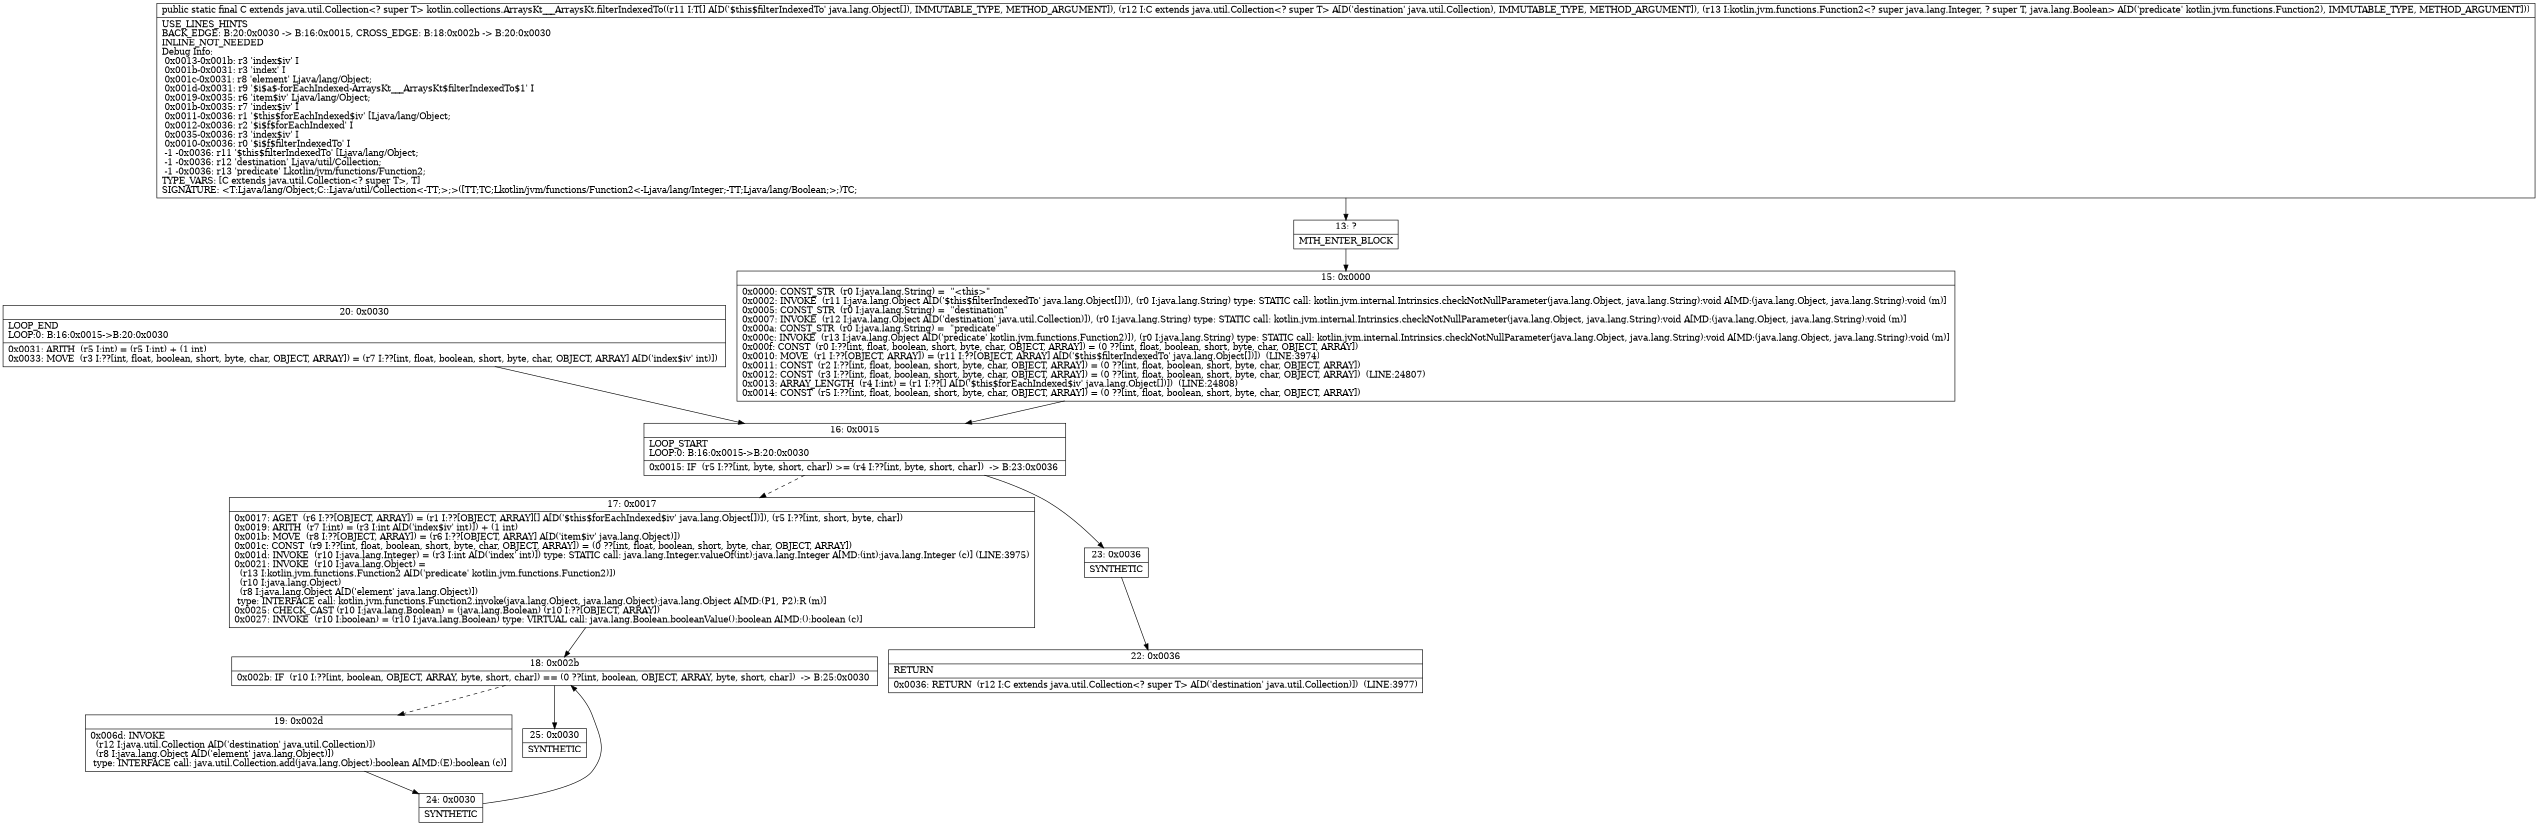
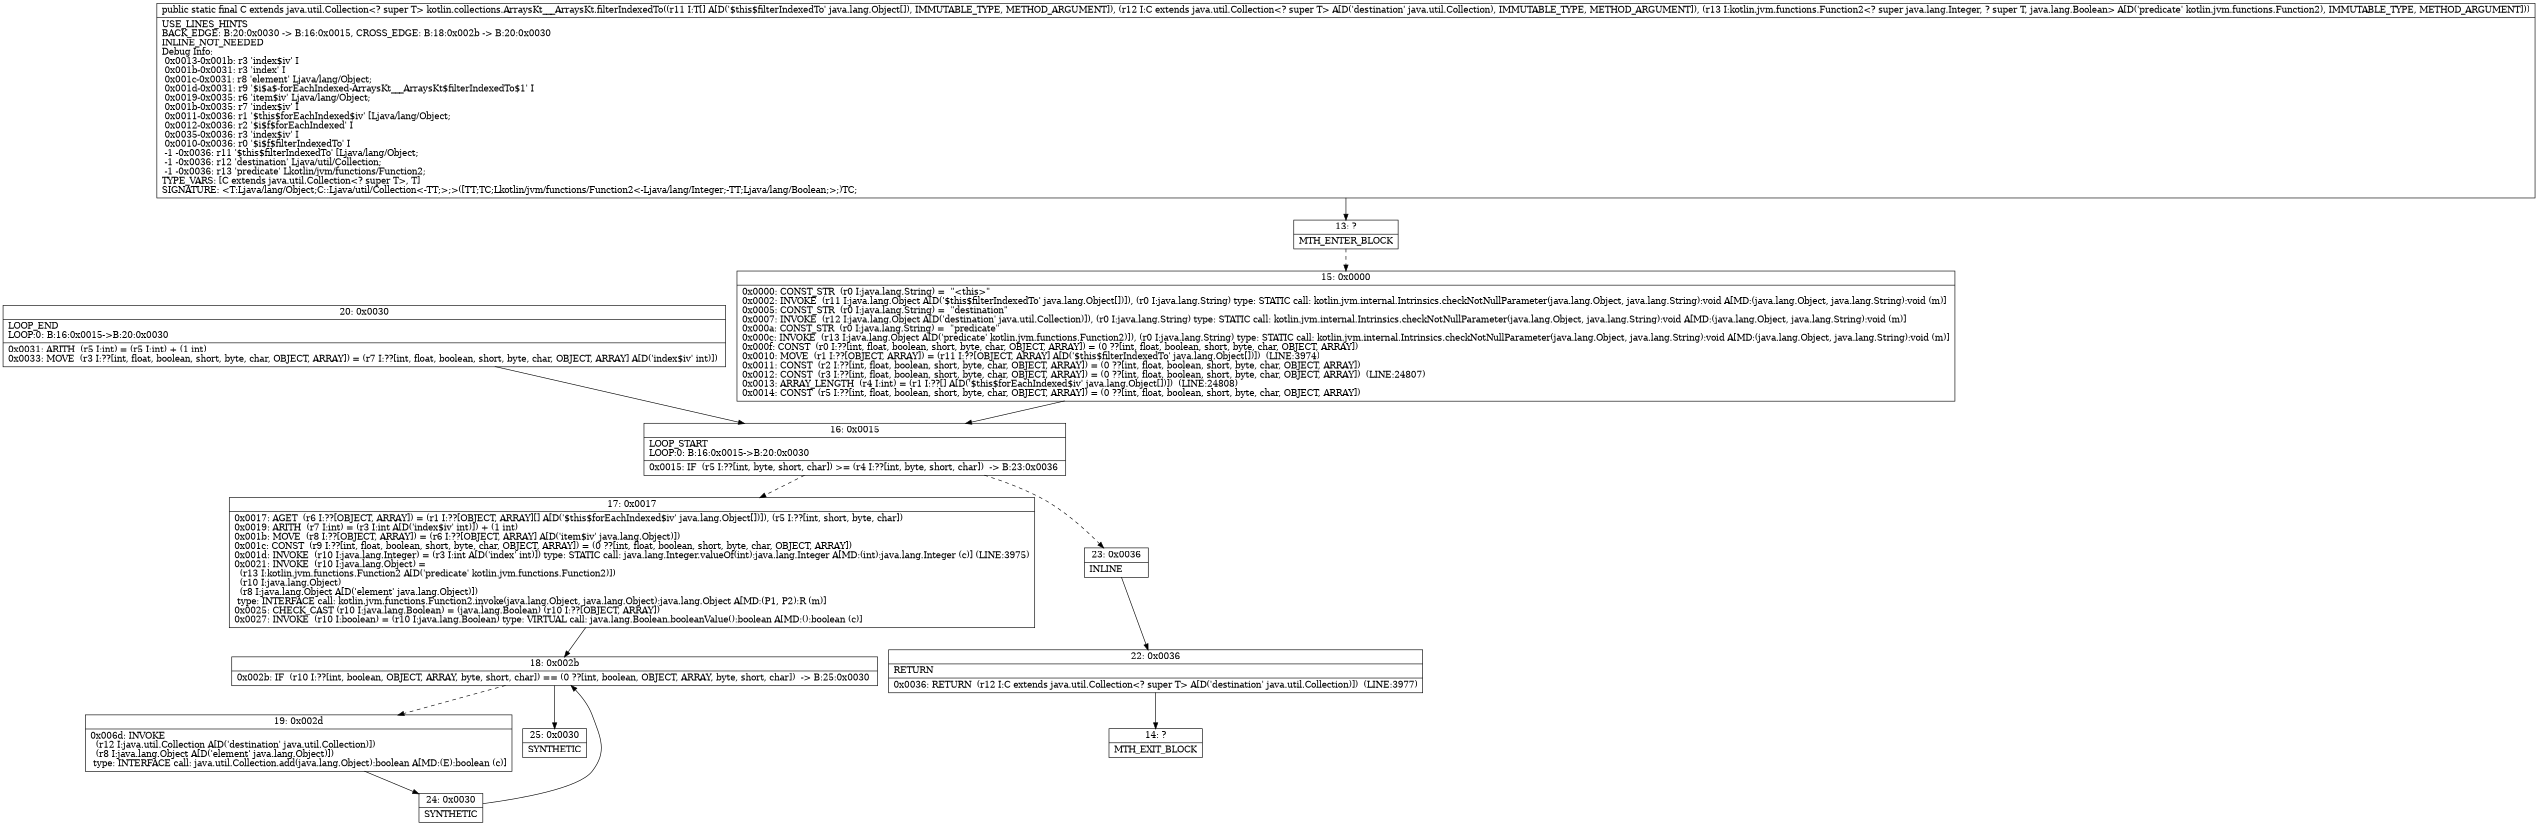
edge "13: ?" -> "15: 0x0000": style solid -> dashed
edge "16: 0x0015" -> "23: 0x0036": style solid -> dashed
node "23: 0x0036": text "SYNTHETIC" -> "INLINE"
node "14: ?": added
